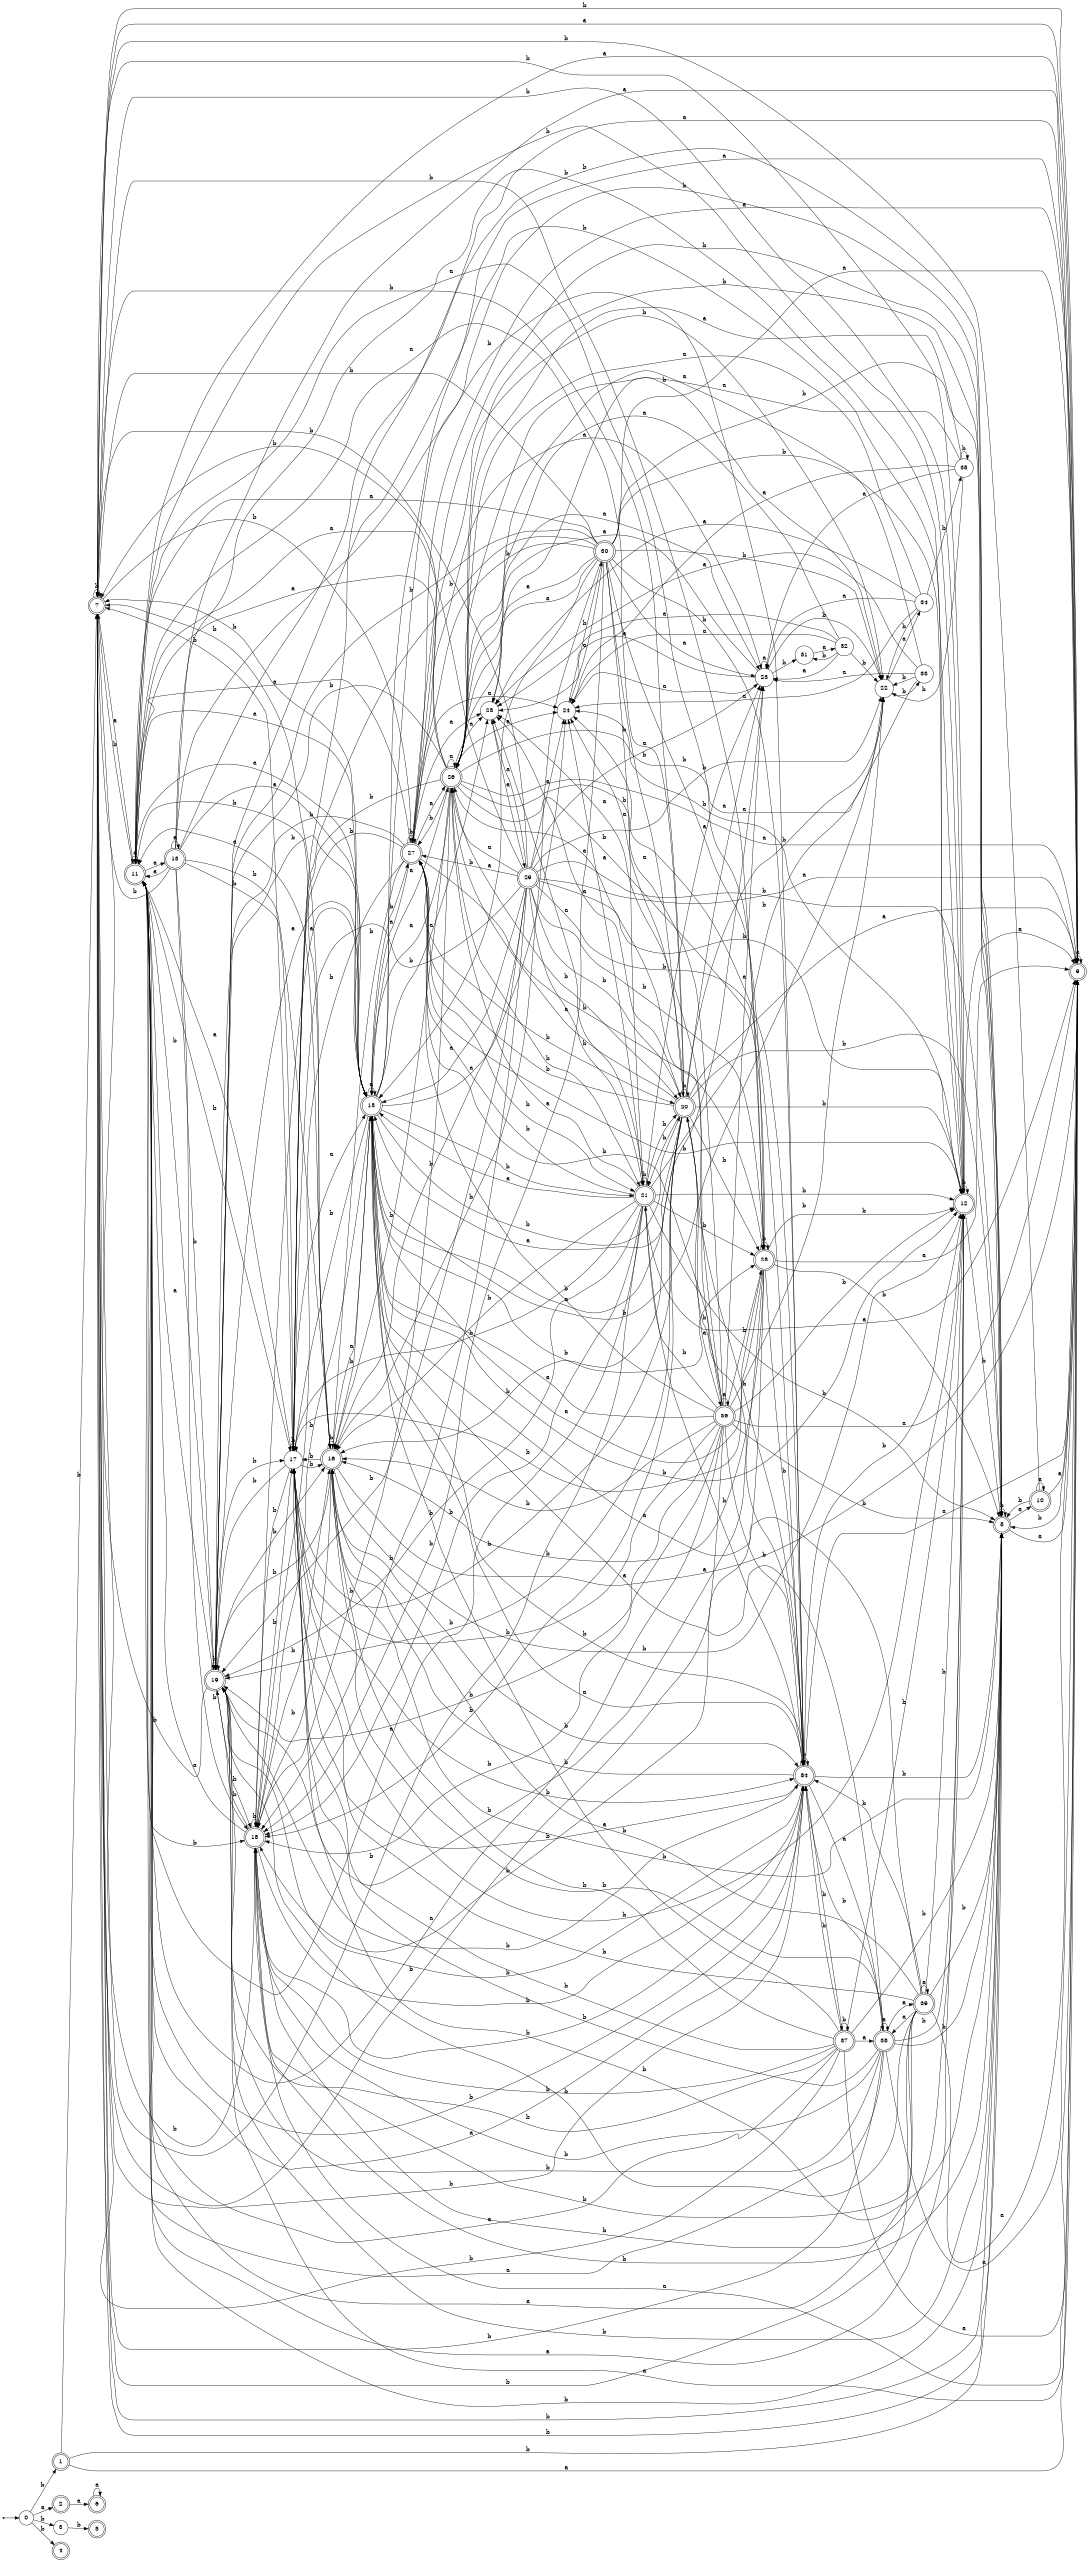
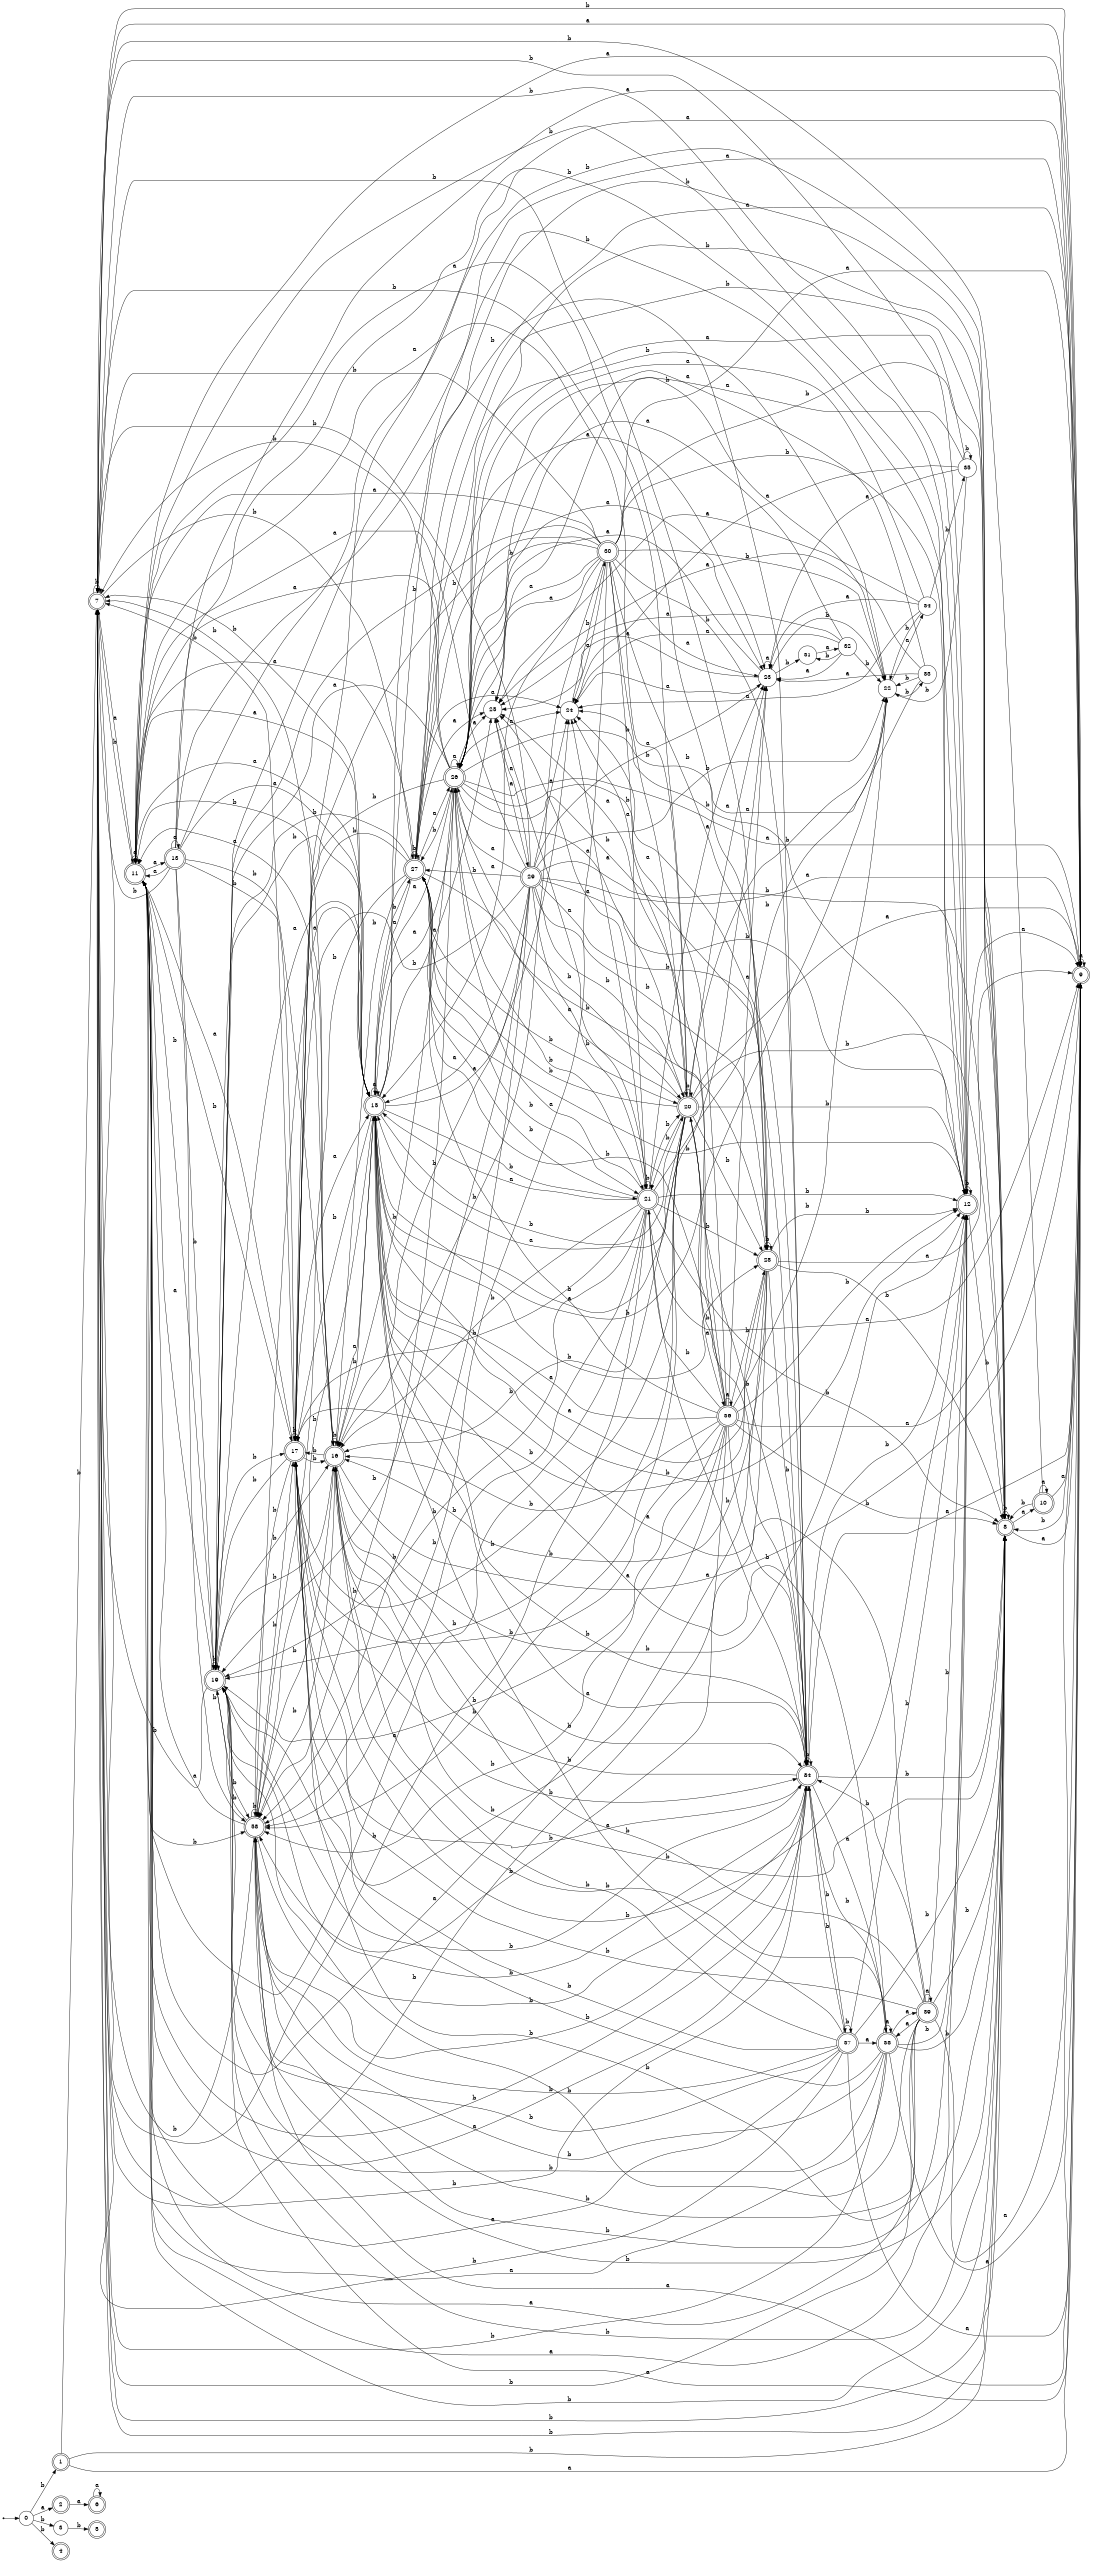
edge "26" -> "19": label "b" -> "a"
node "17": shape circle -> doublecircle
node "18": label "18" -> "58"
